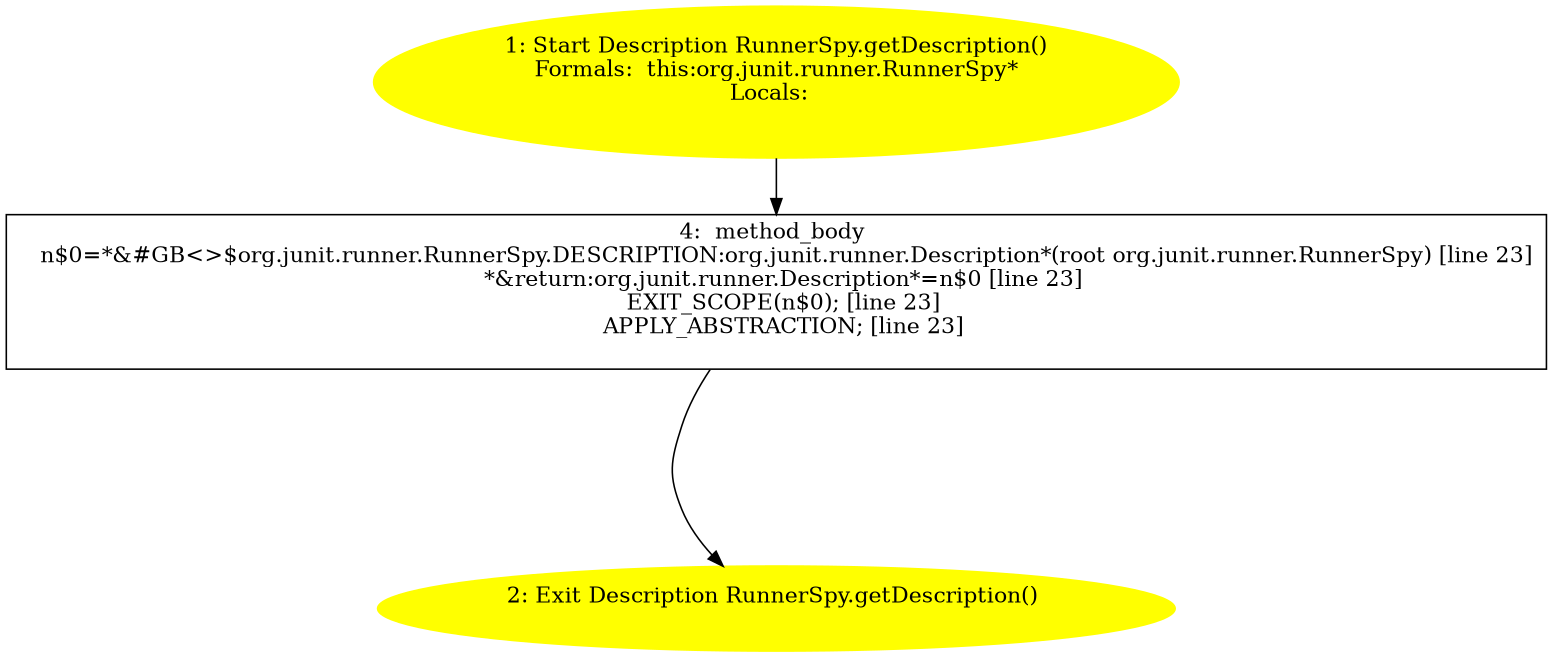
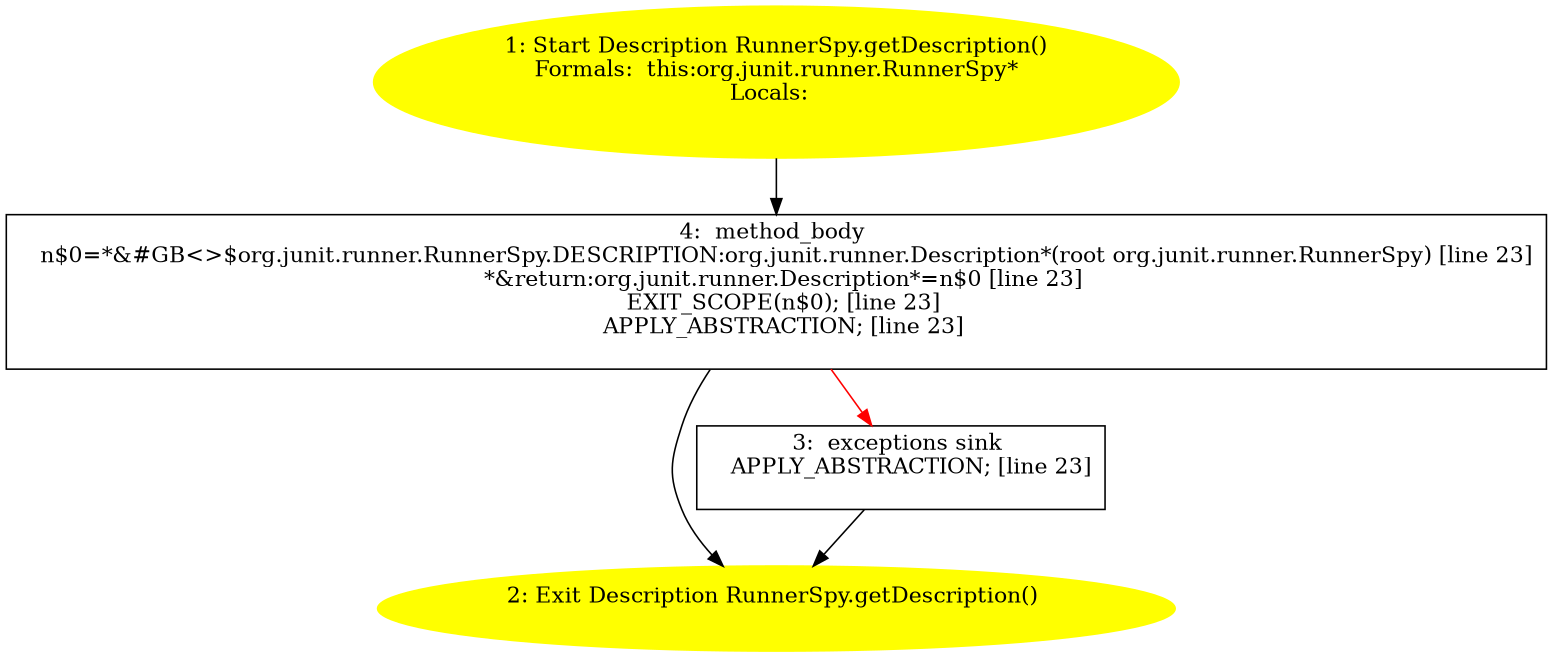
node "3:  exceptions sink APPLY_ABSTRACTION; [line 23]": added
